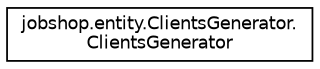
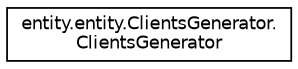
node "jobshop.entity.ClientsGenerator. ClientsGenerator": label "jobshop.entity.ClientsGenerator. ClientsGenerator" -> "entity.entity.ClientsGenerator. ClientsGenerator"
